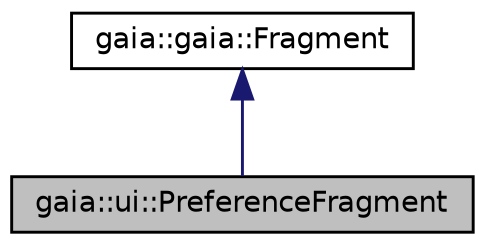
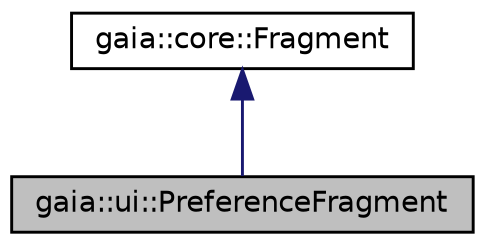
node "gaia::gaia::Fragment": label "gaia::gaia::Fragment" -> "gaia::core::Fragment"
